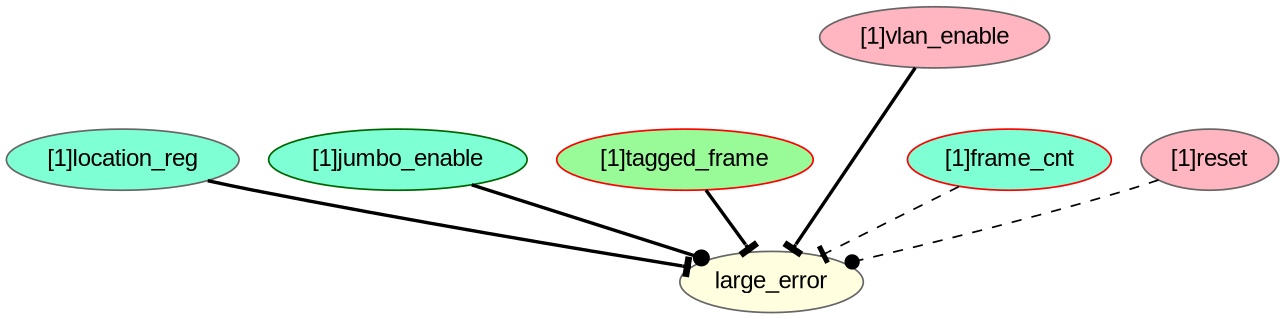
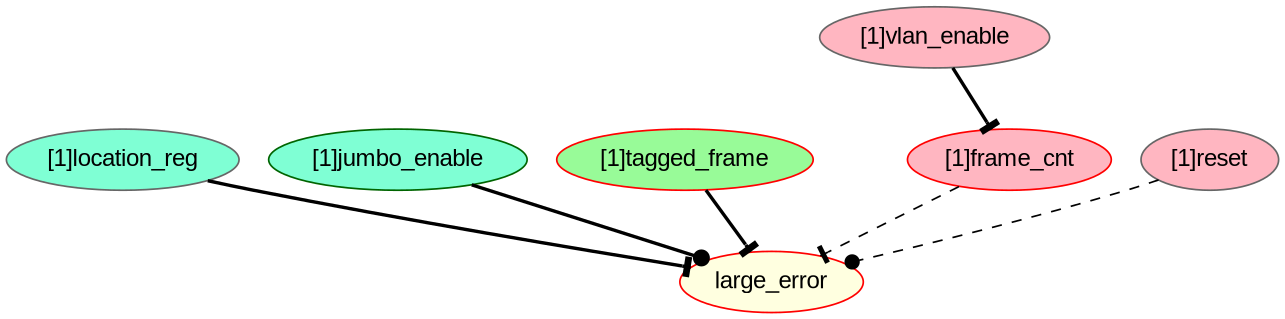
edge "[1]vlan_enable" -> "large_error": now "[1]vlan_enable" -> "[1]frame_cnt"
node "[1]frame_cnt": fillcolor aquamarine -> lightpink
node "large_error": color gray40 -> red
